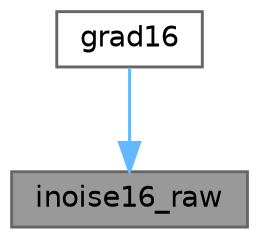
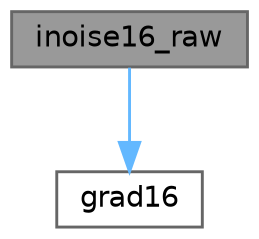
edge "grad16" -> "inoise16_raw": reversed
